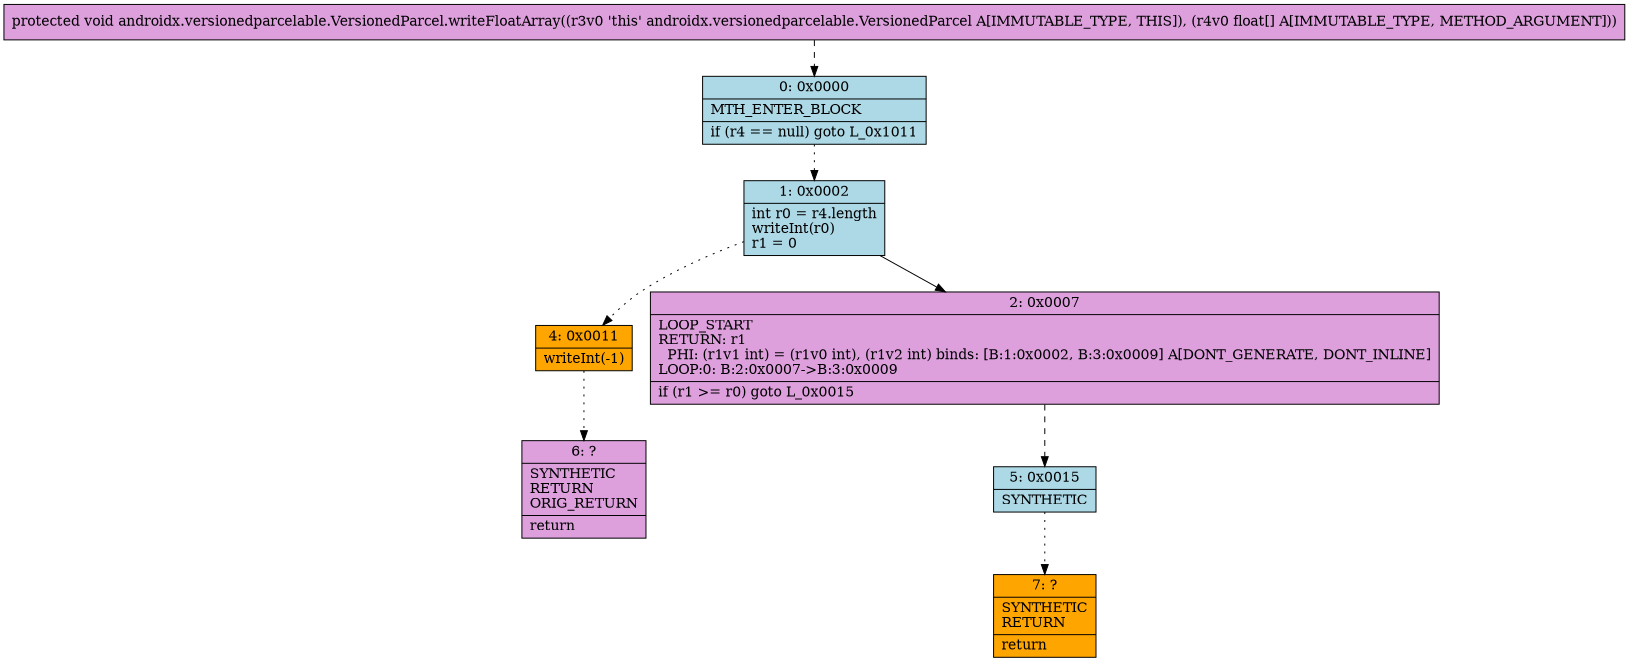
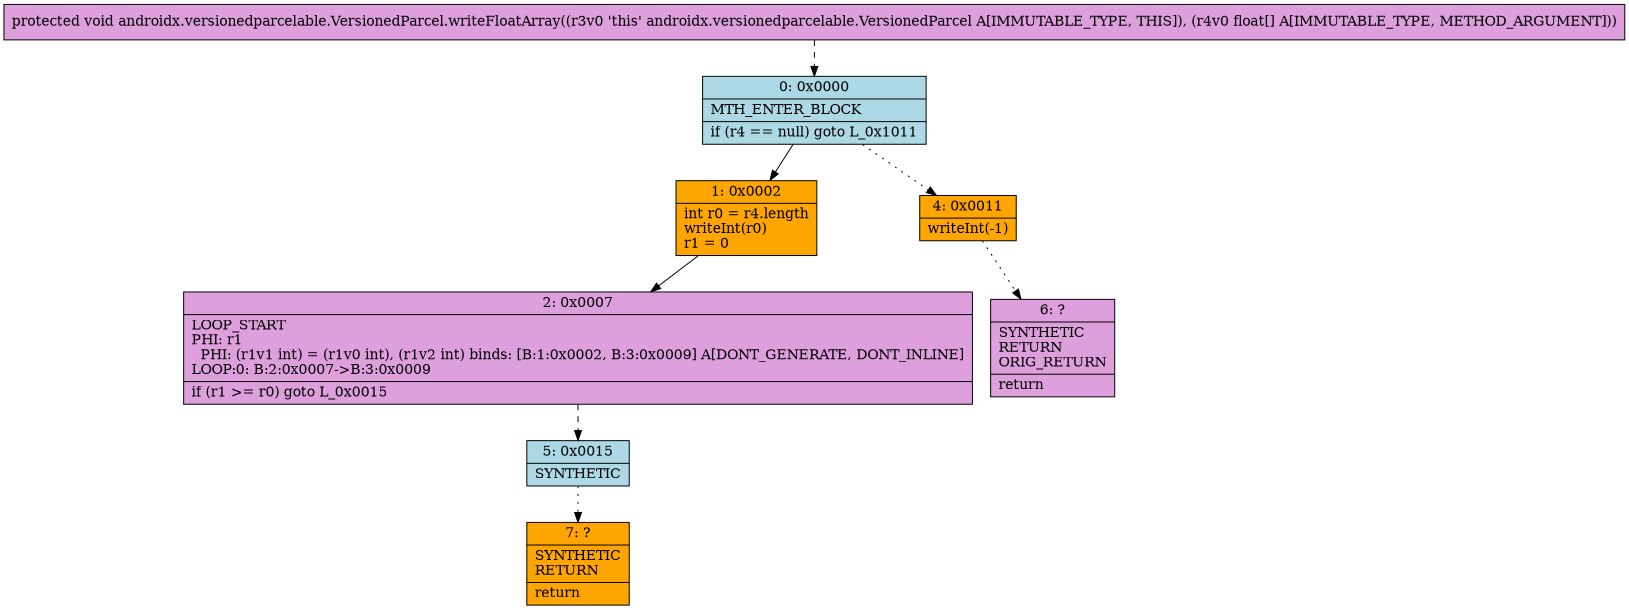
edge "0: 0x0000" -> "1: 0x0002": style dotted -> solid
node "1: 0x0002": fillcolor lightblue -> orange
edge "1: 0x0002" -> "4: 0x0011": now "0: 0x0000" -> "4: 0x0011"
node "2: 0x0007": text "RETURN: r1" -> "PHI: r1"
